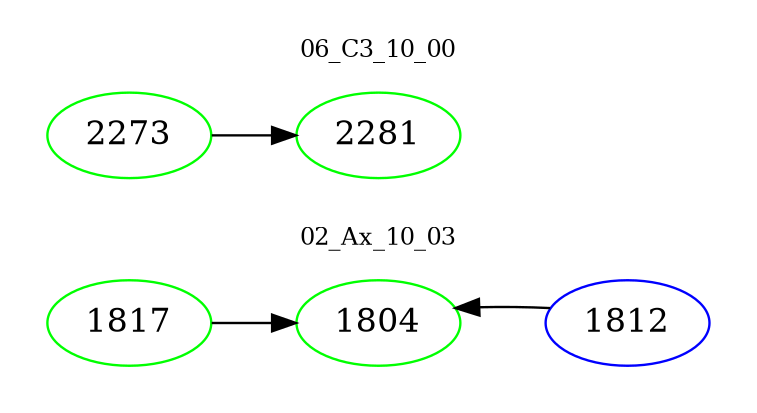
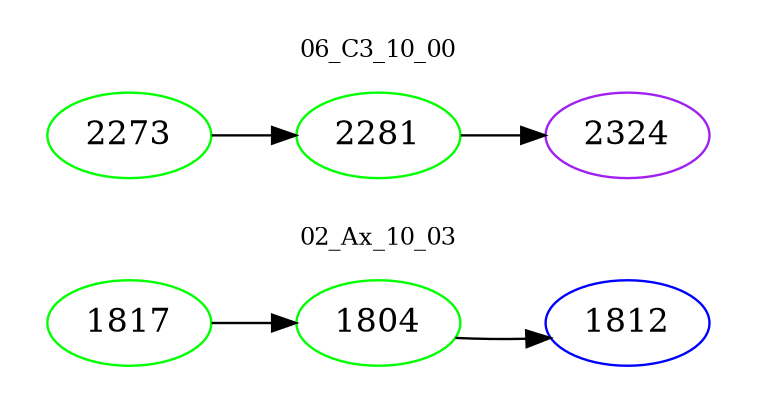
node "2324": added
edge "1812" -> "1804": reversed
